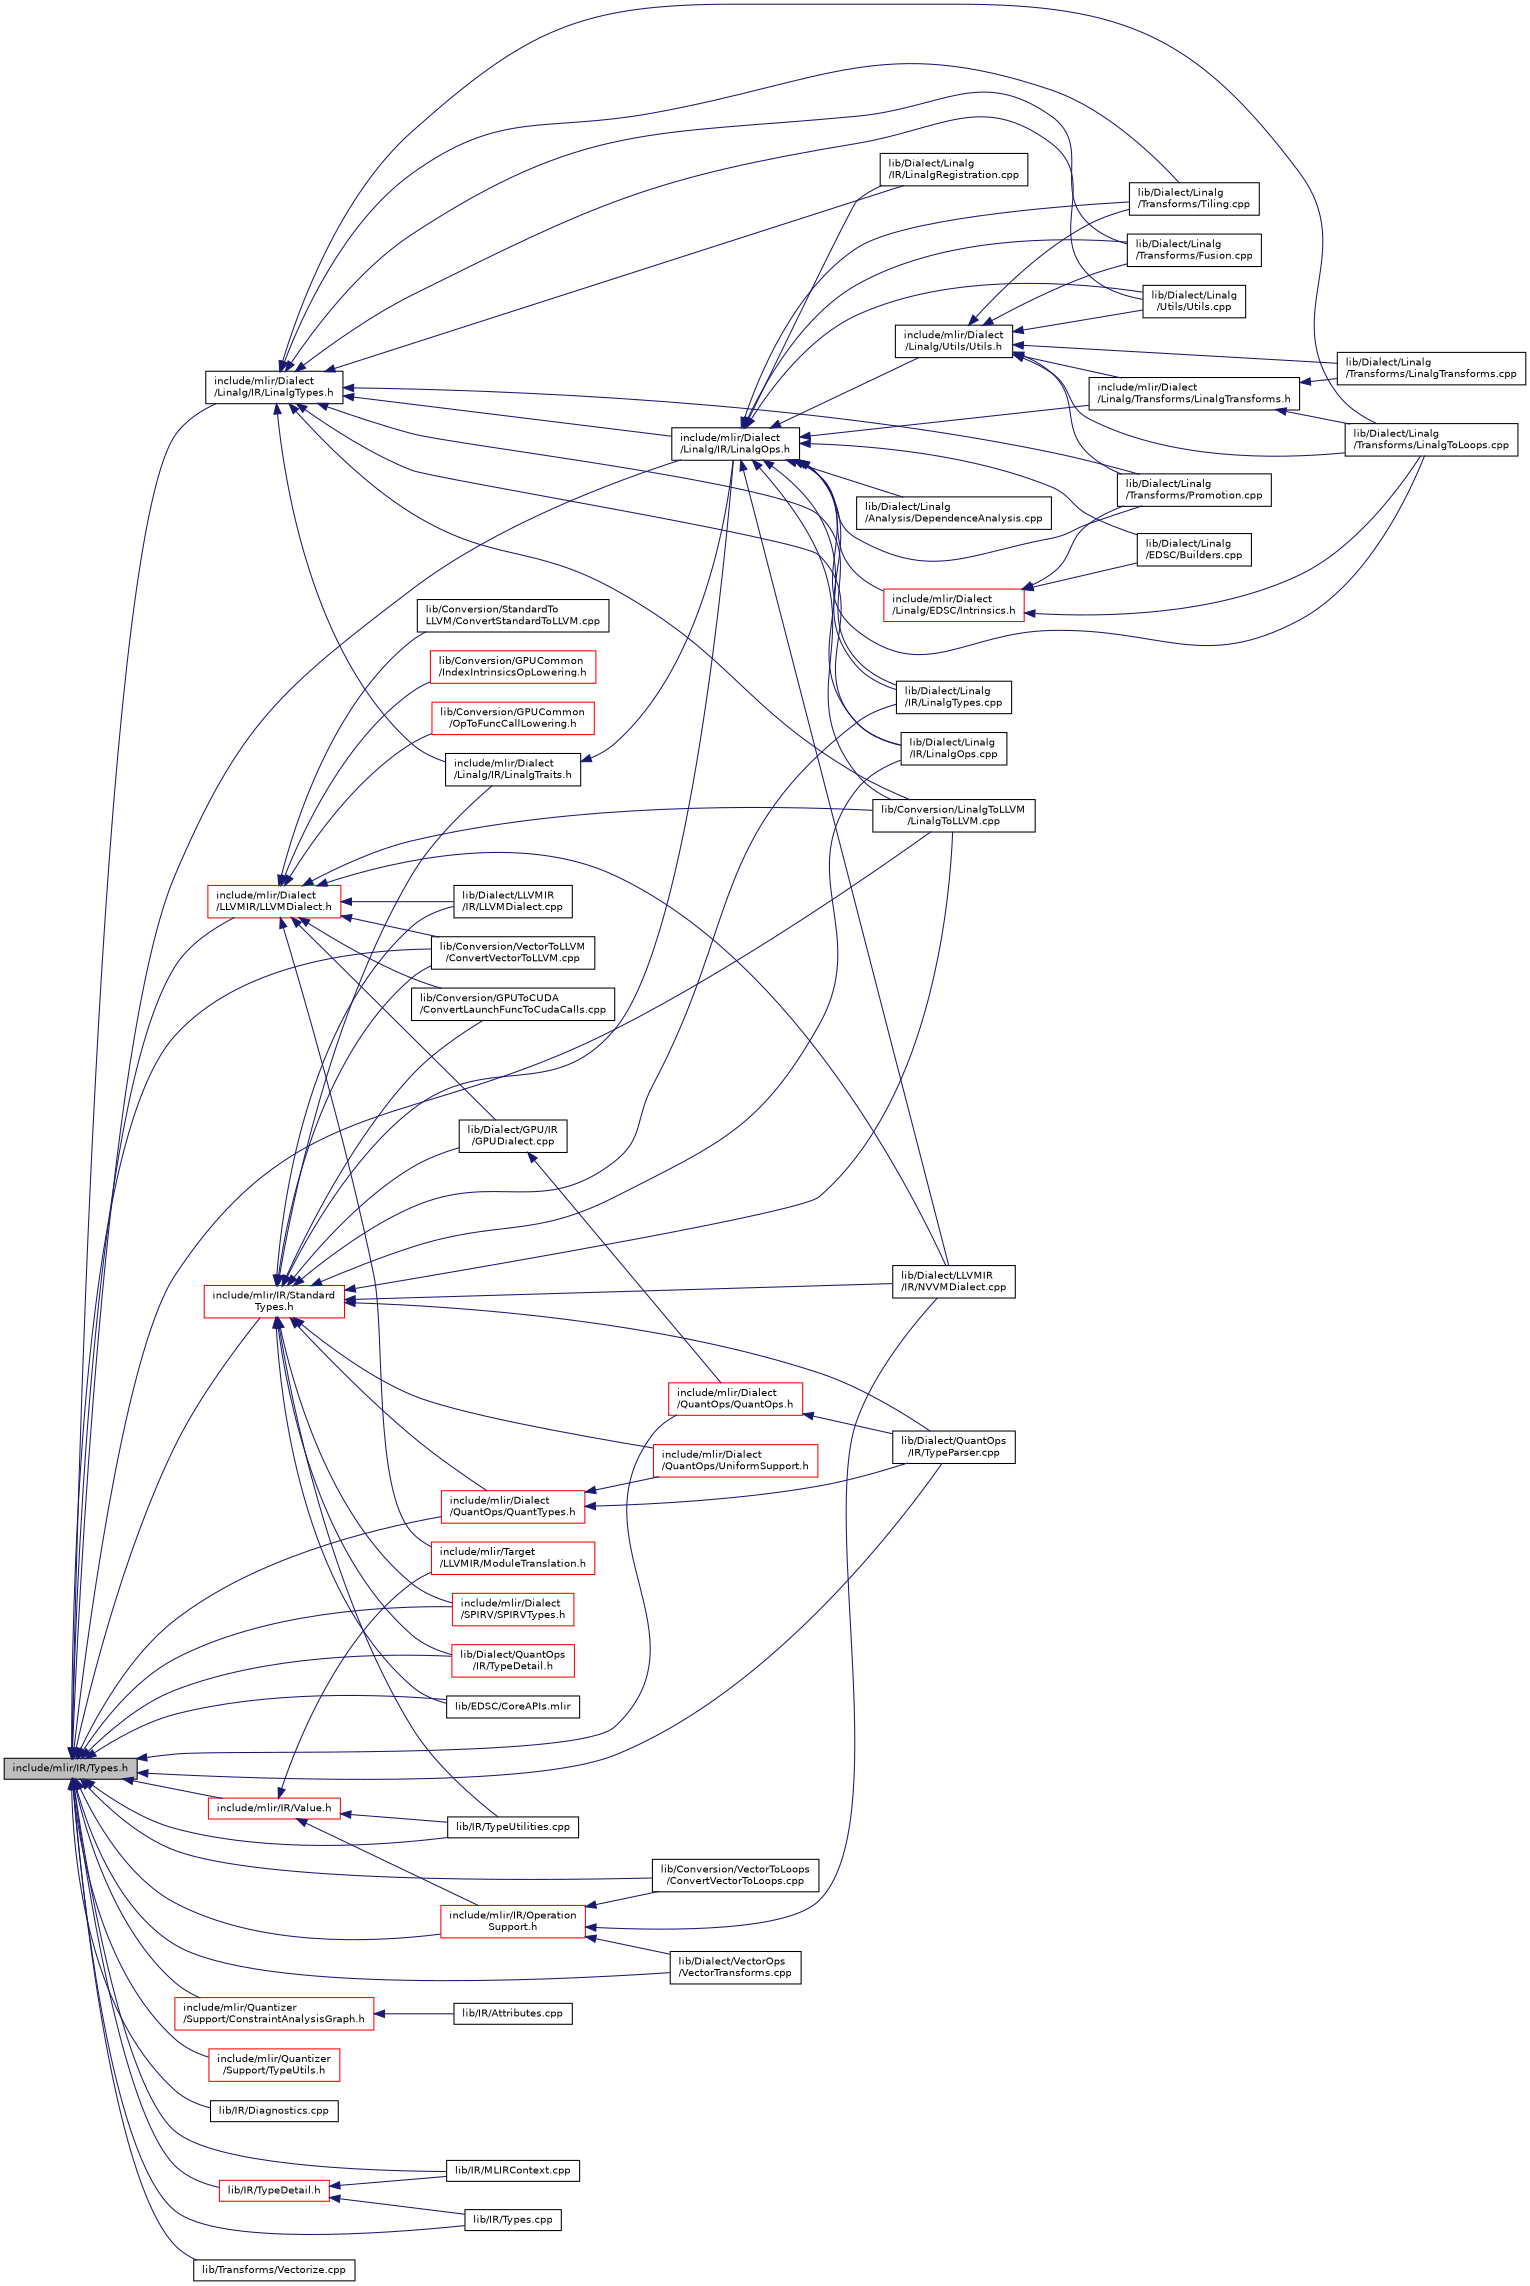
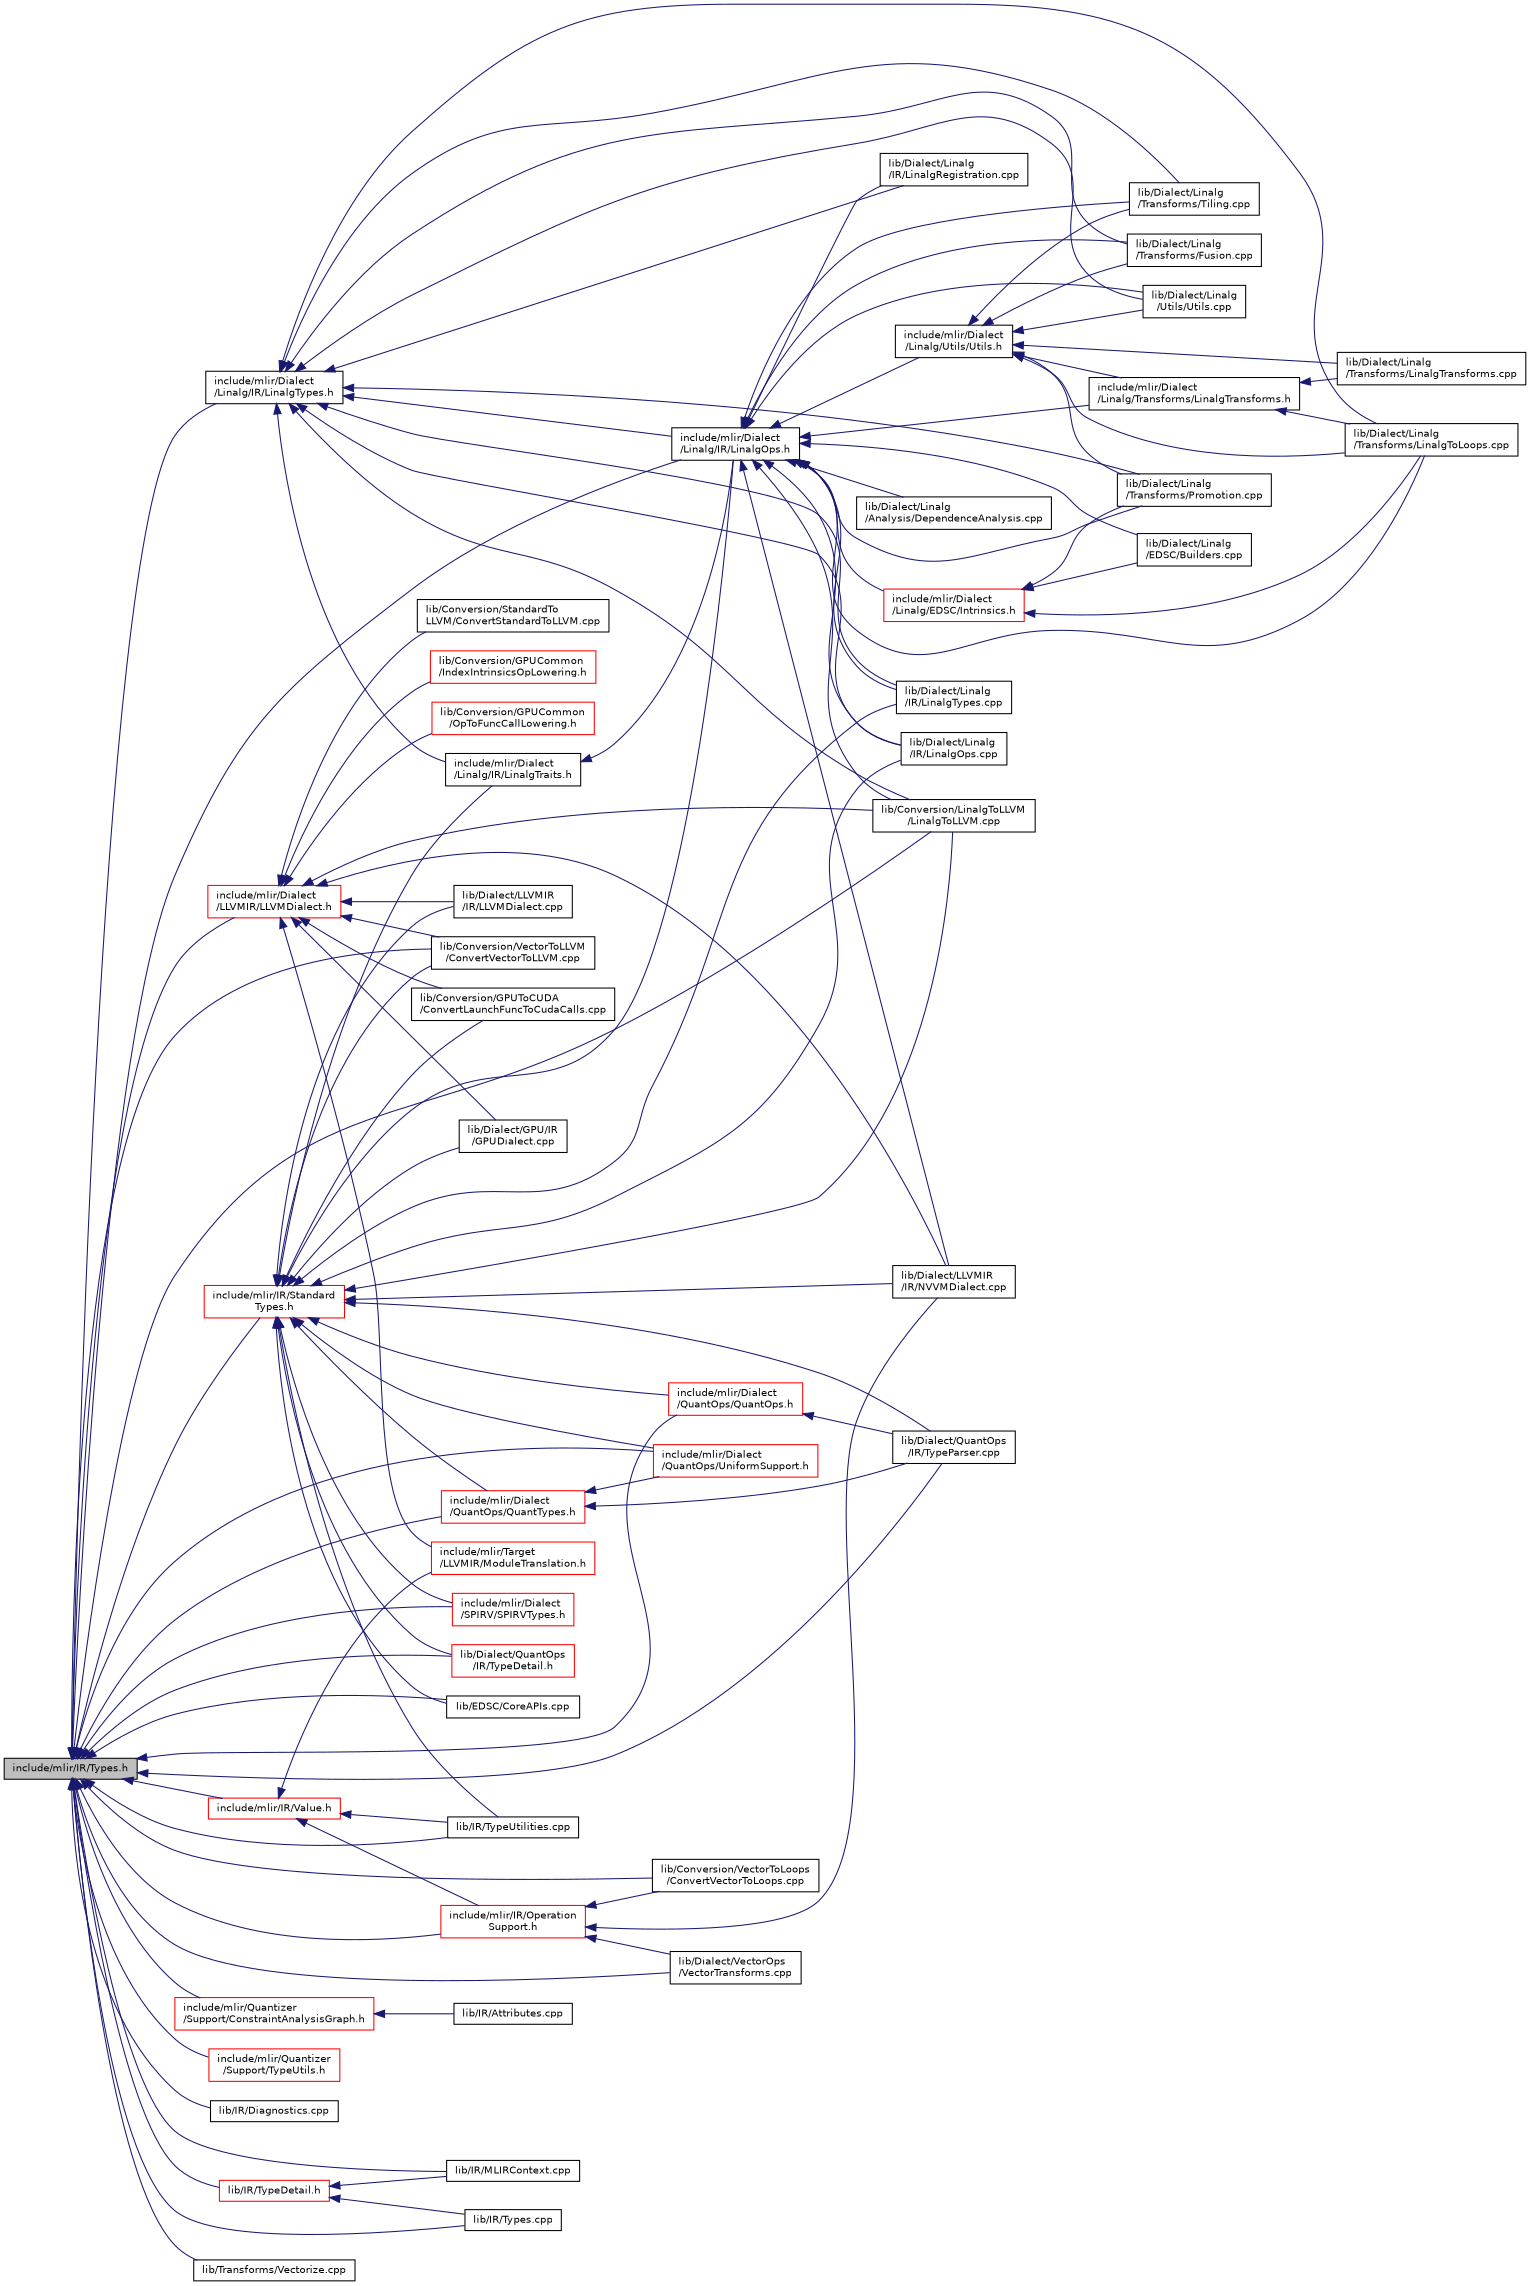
edge "include/mlir/Dialect /QuantOps/QuantOps.h" -> "lib/Dialect/GPU/IR /GPUDialect.cpp": now "include/mlir/Dialect /QuantOps/QuantOps.h" -> "include/mlir/IR/Standard Types.h"
edge "include/mlir/Dialect /QuantOps/UniformSupport.h" -> "include/mlir/IR/Types.h": added
node "lib/EDSC/CoreAPIs.mlir": label "lib/EDSC/CoreAPIs.mlir" -> "lib/EDSC/CoreAPIs.cpp"
